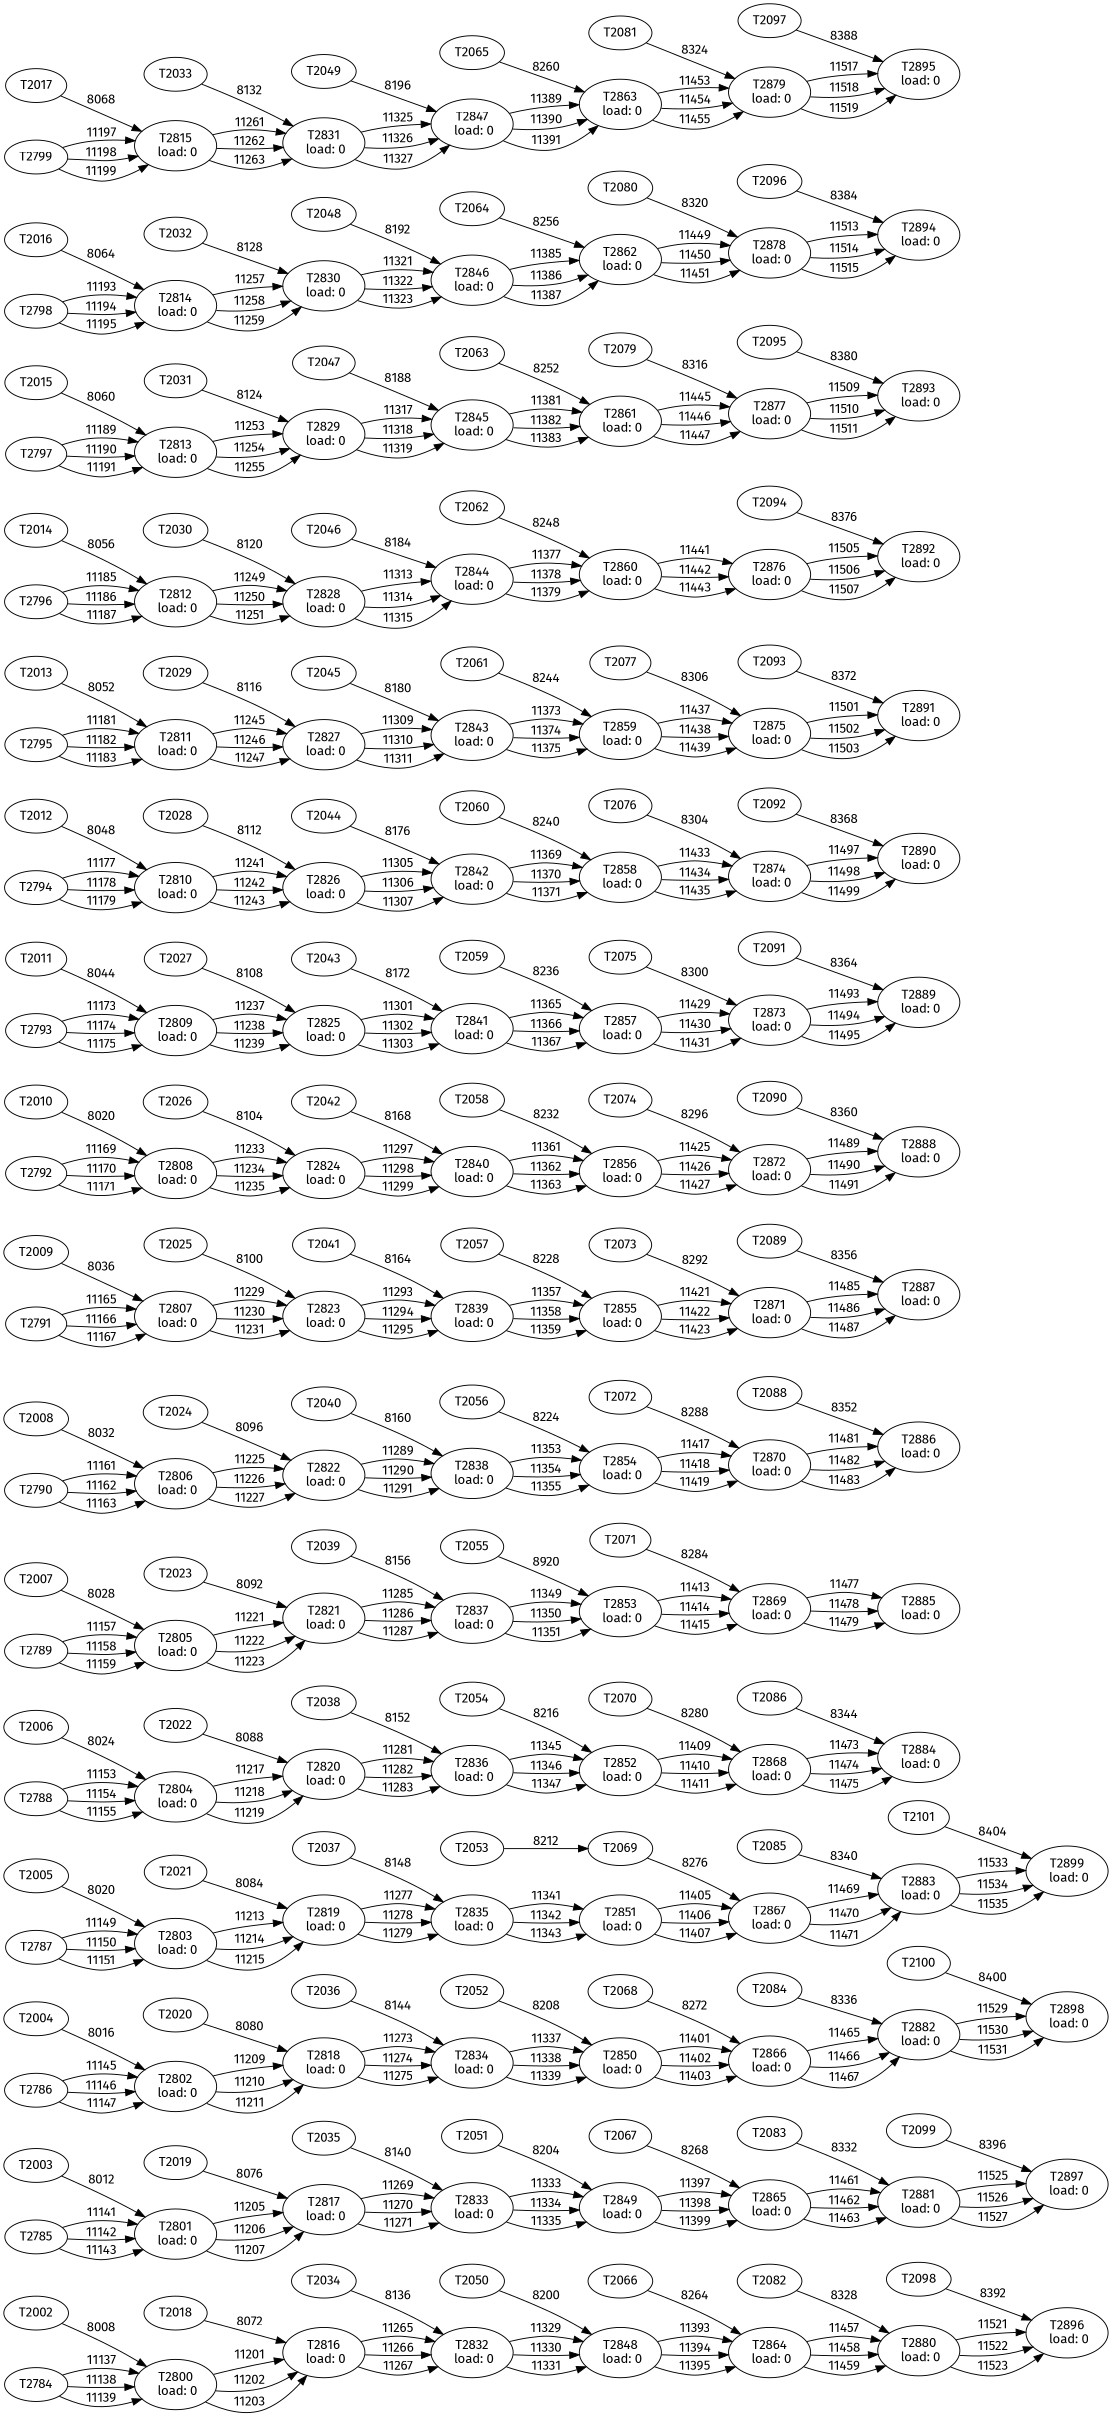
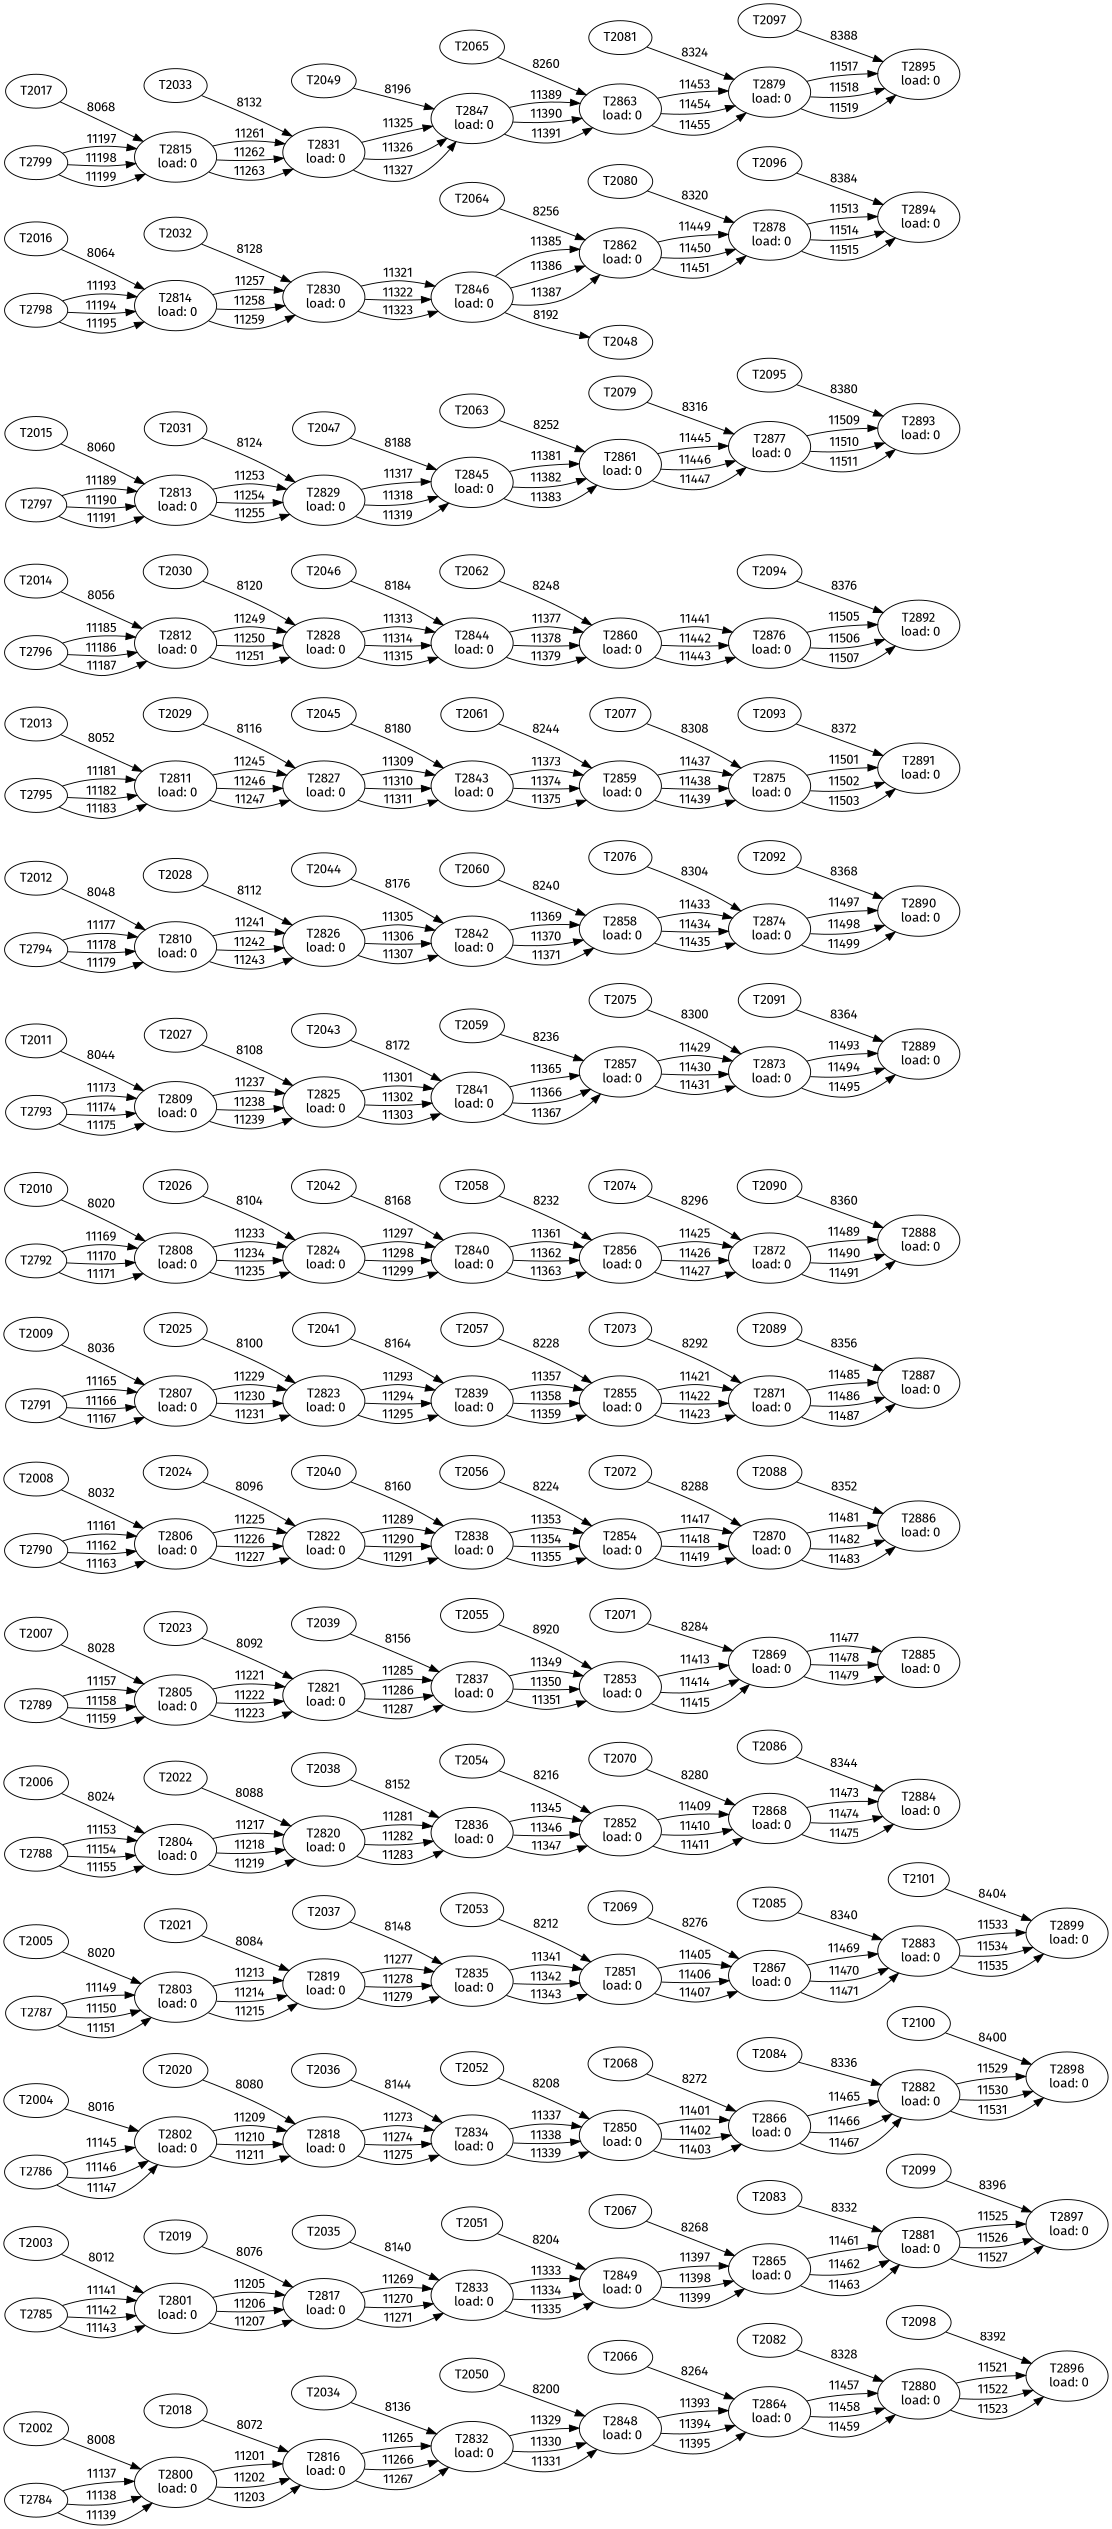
edge "T2048" -> "T2846 load: 0": reversed
edge "T2077" -> "T2875 load: 0": label "8306" -> "8308"
edge "T2053" -> "T2069": now "T2053" -> "T2851 load: 0"
